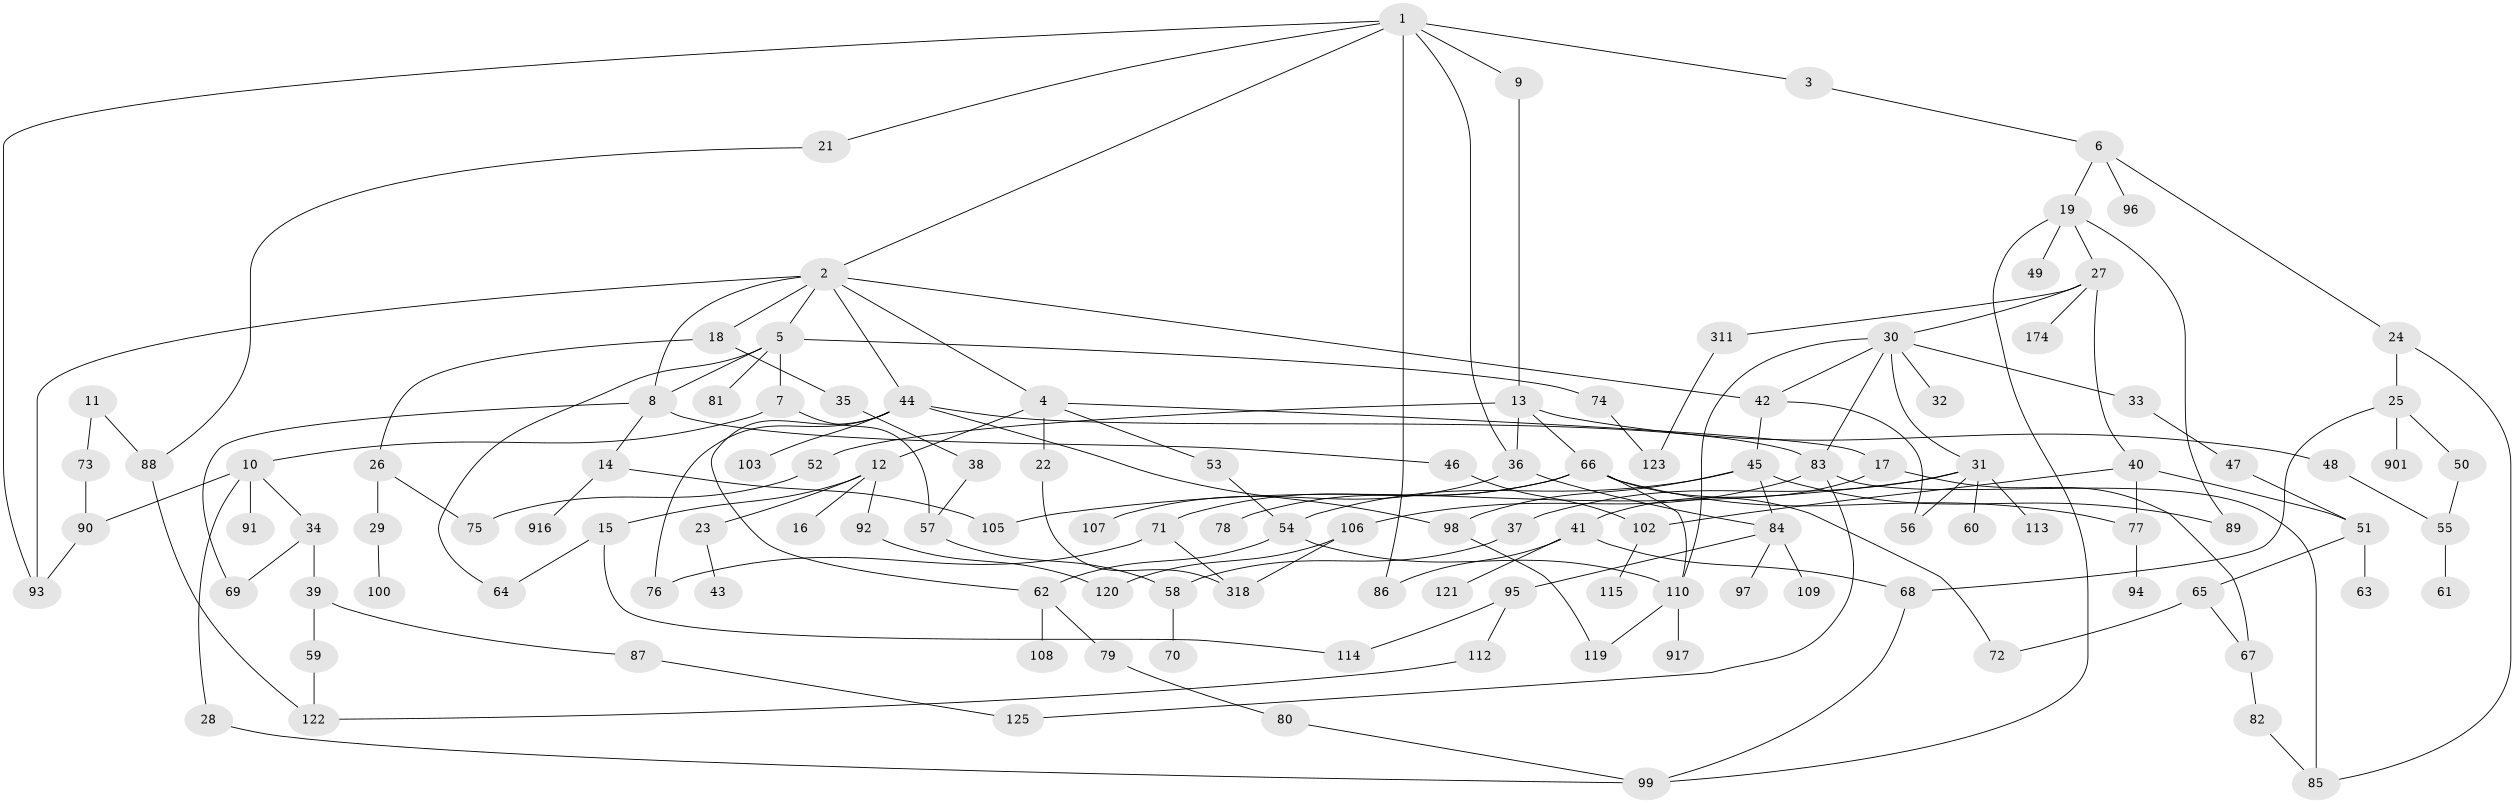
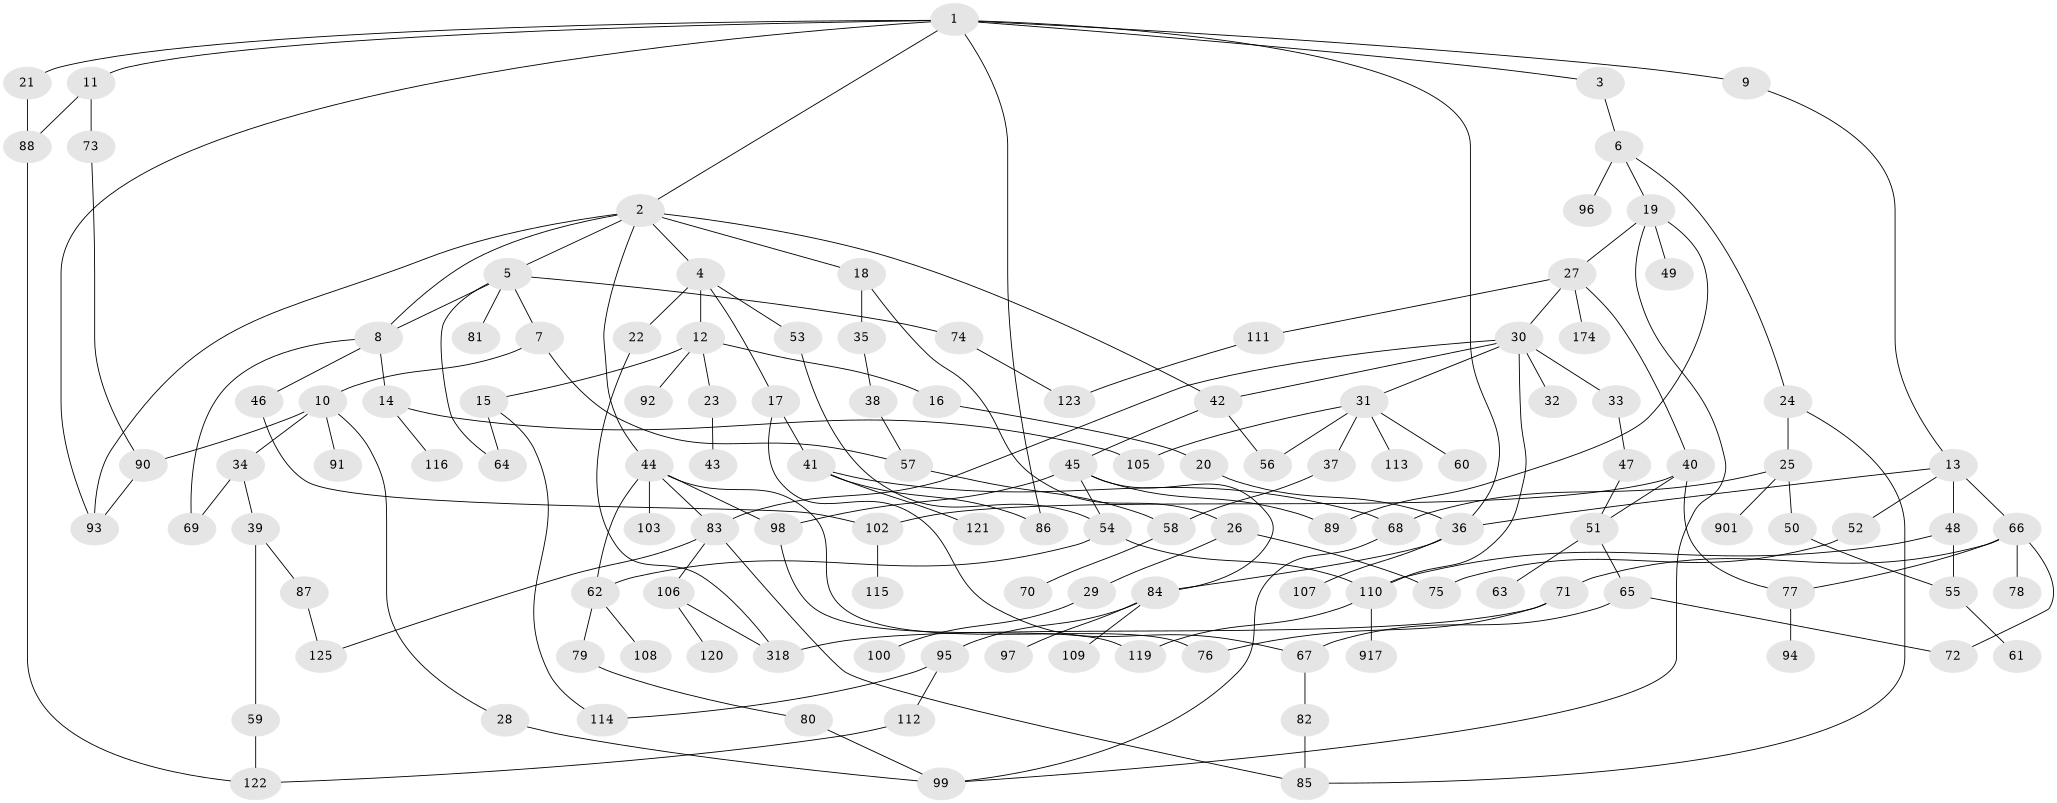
edge "1" -- "11": added
node "311": label "311" -> "111"
node "20": added
edge "66" -- "110": now "48" -- "110"
node "916": label "916" -> "116"
edge "92" -- "120": removed
